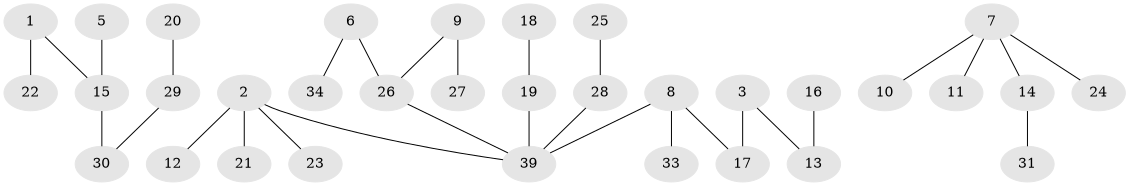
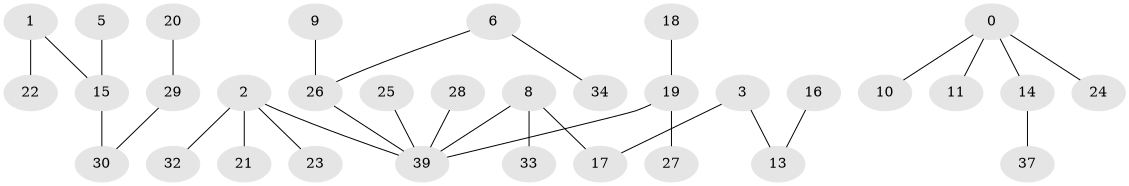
node "7": label "7" -> "0"
edge "9" -- "27": now "19" -- "27"
edge "25" -- "28": now "25" -- "39"
node "12": label "12" -> "32"
node "31": label "31" -> "37"
